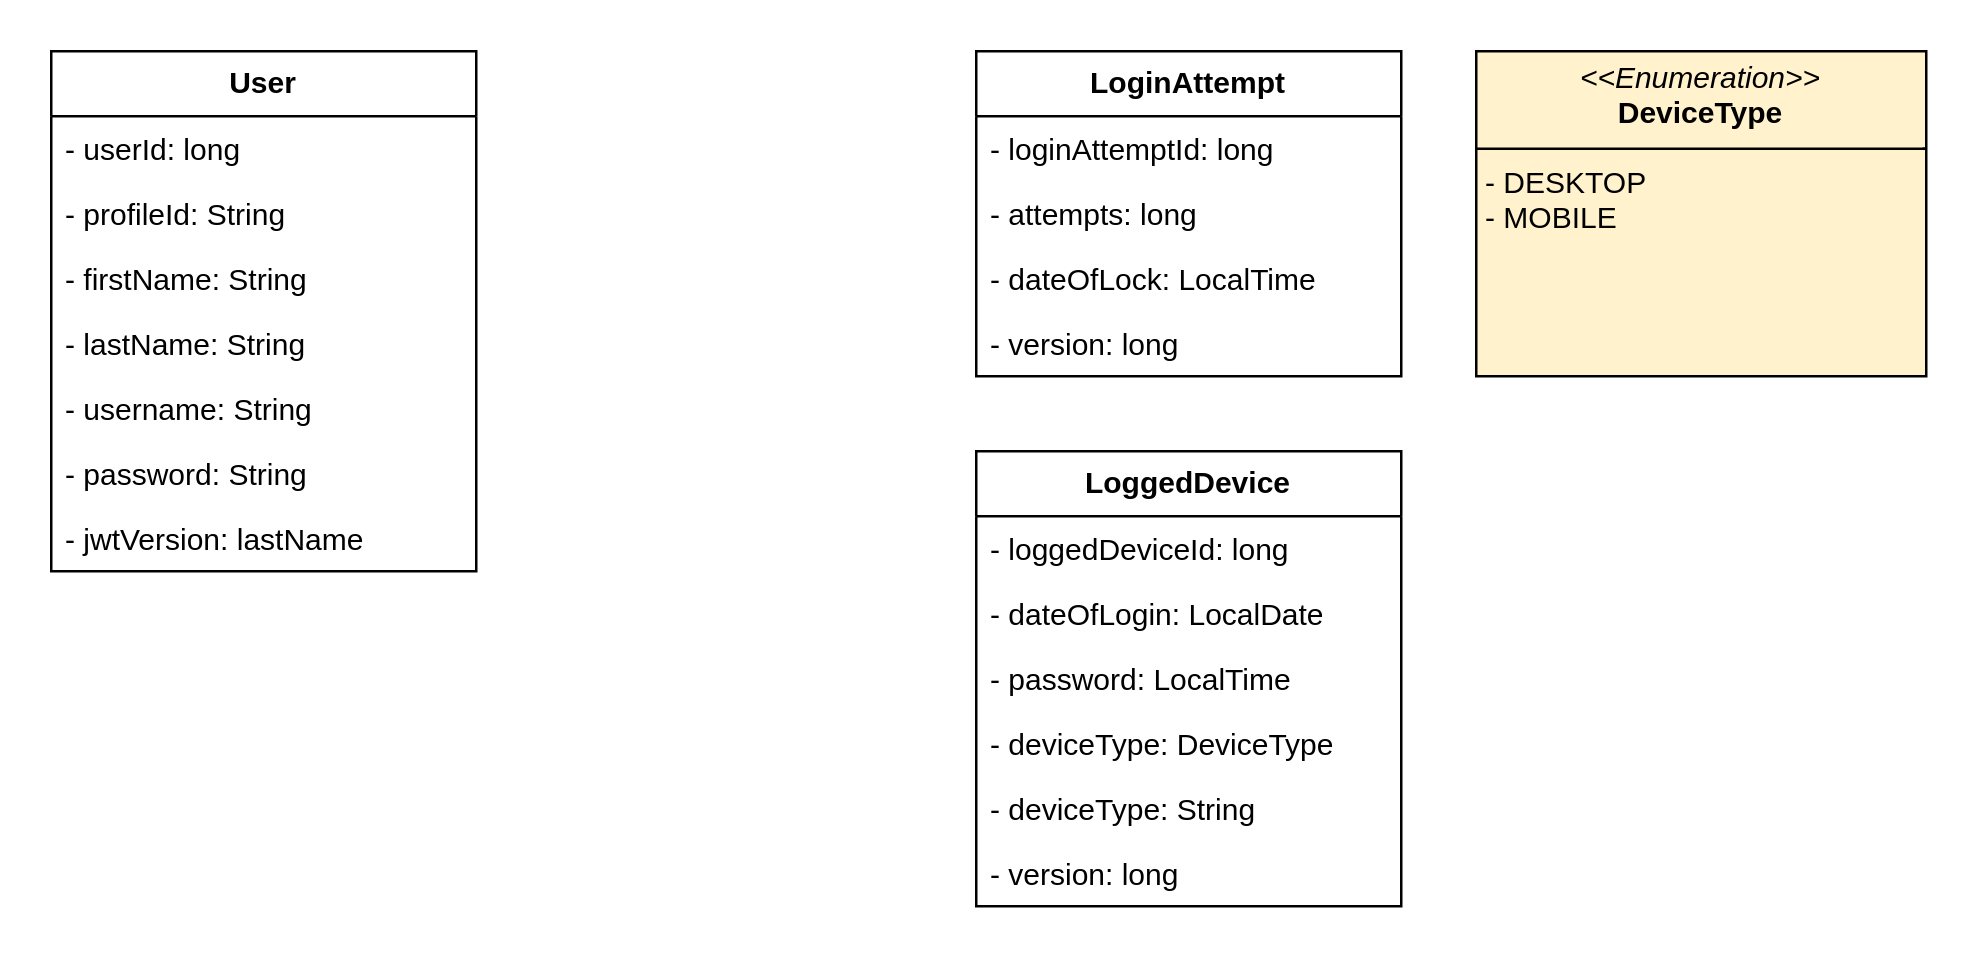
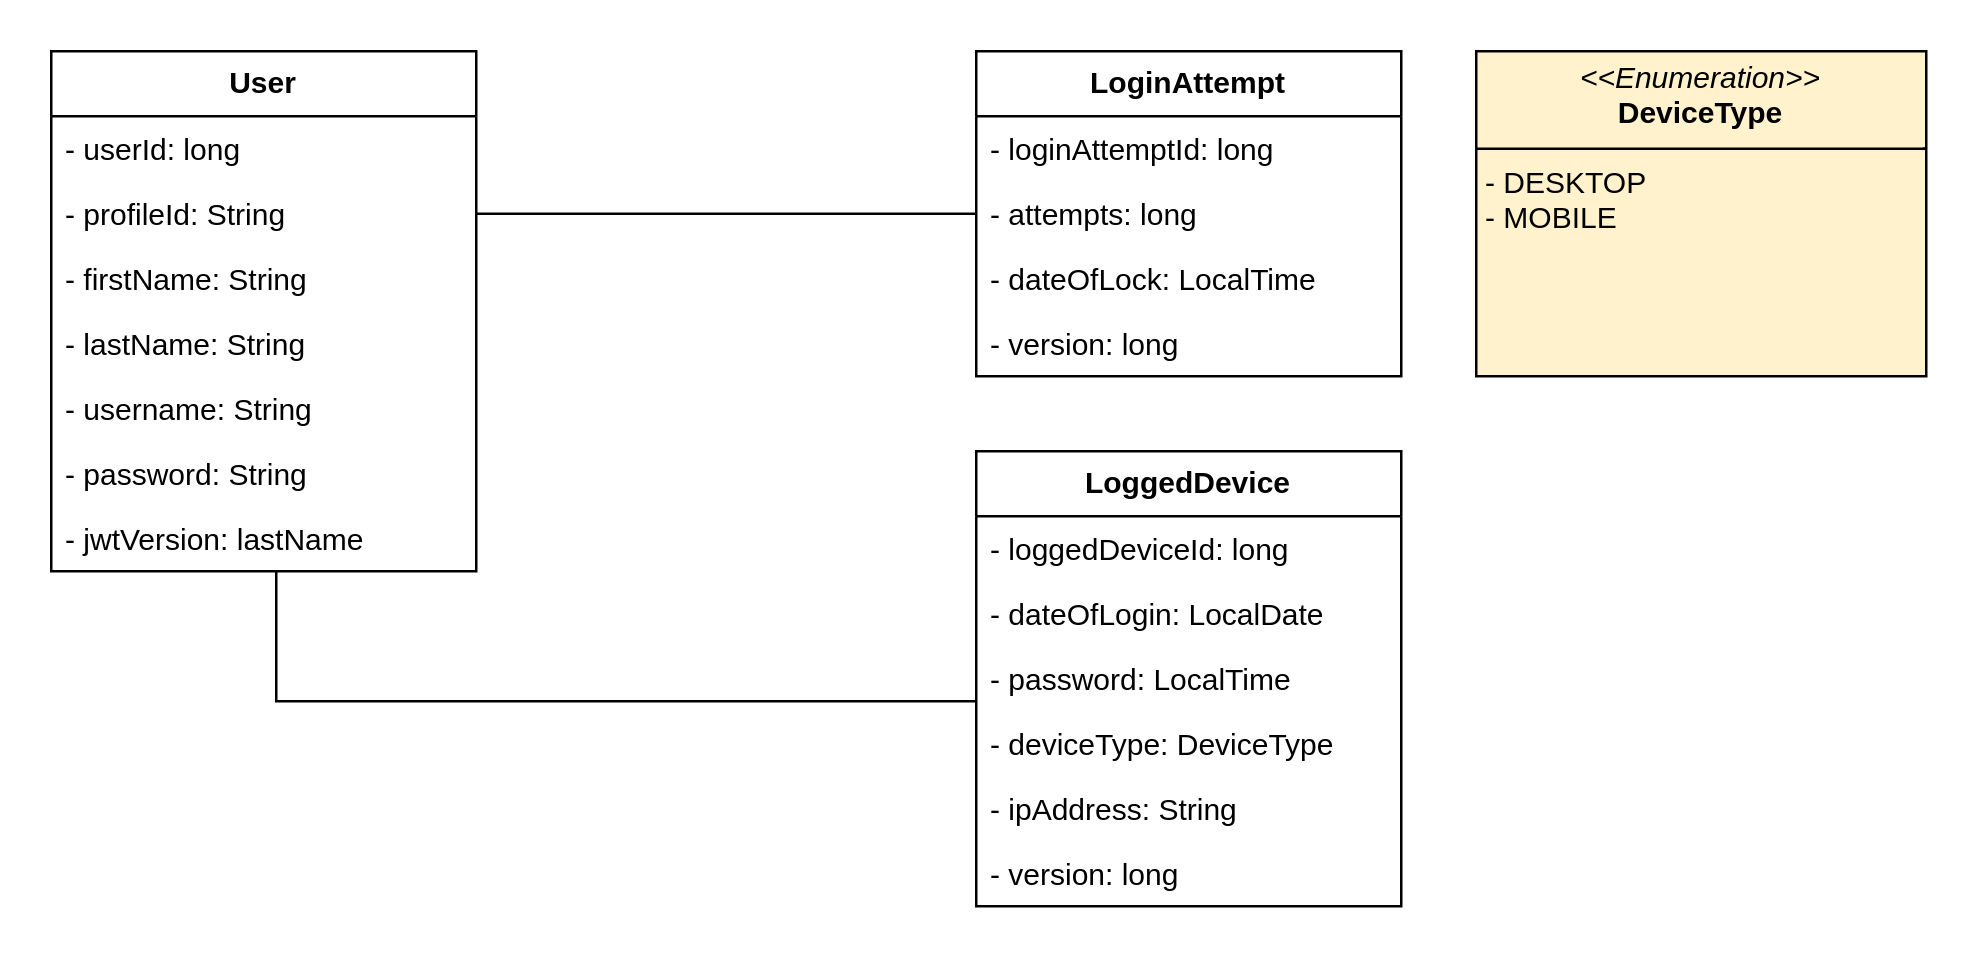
edge "LoginAttempt" -- "User": added
edge "User" -- "LoggedDevice": added
node "- deviceType: String": label "- deviceType: String" -> "- ipAddress: String"
